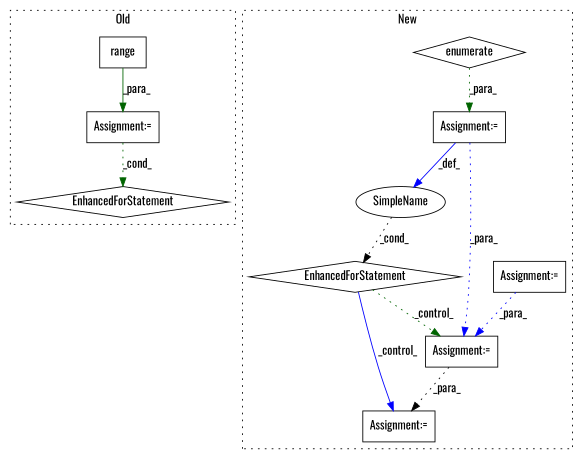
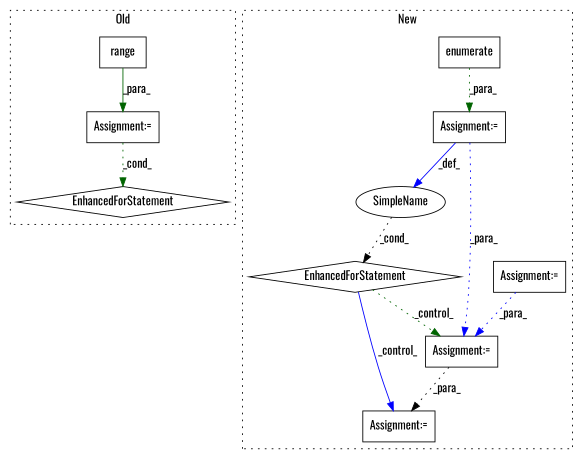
node "enumerate": shape diamond -> box
